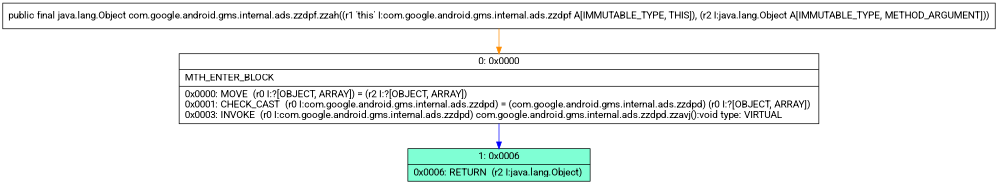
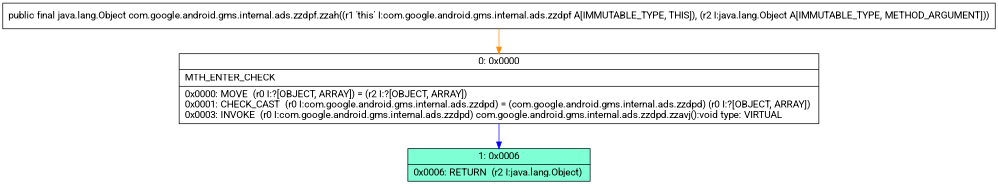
node "0: 0x0000": text "MTH_ENTER_BLOCK" -> "MTH_ENTER_CHECK"
